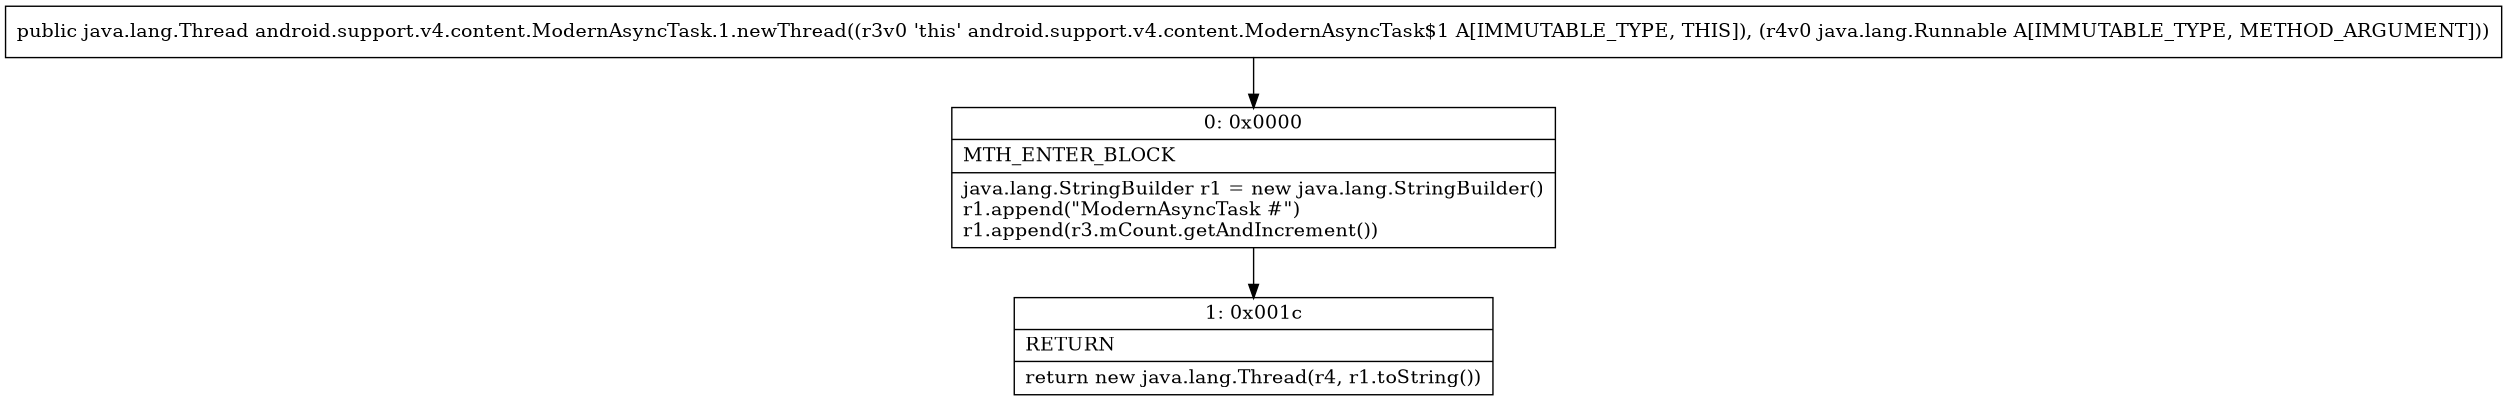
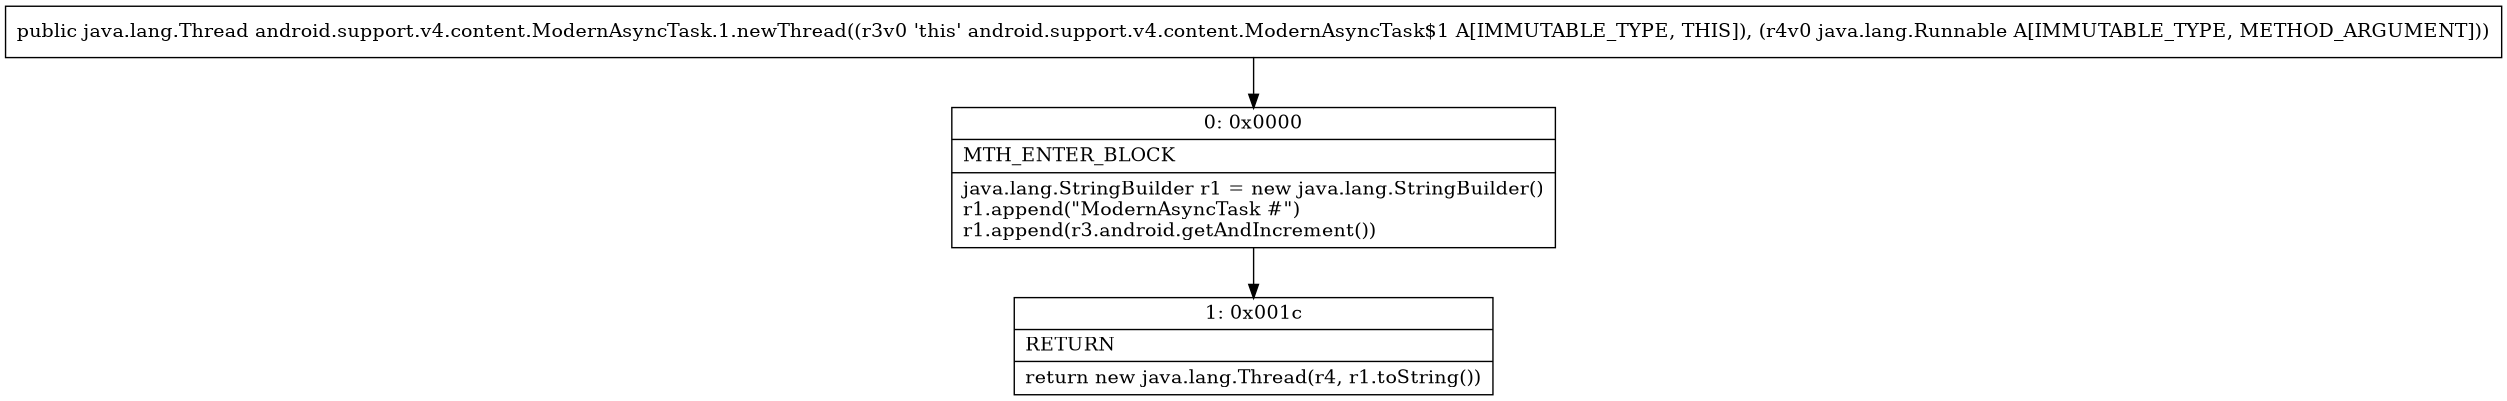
node "0: 0x0000": text "r1.append(r3.mCount.getAndIncrement())" -> "r1.append(r3.android.getAndIncrement())"
